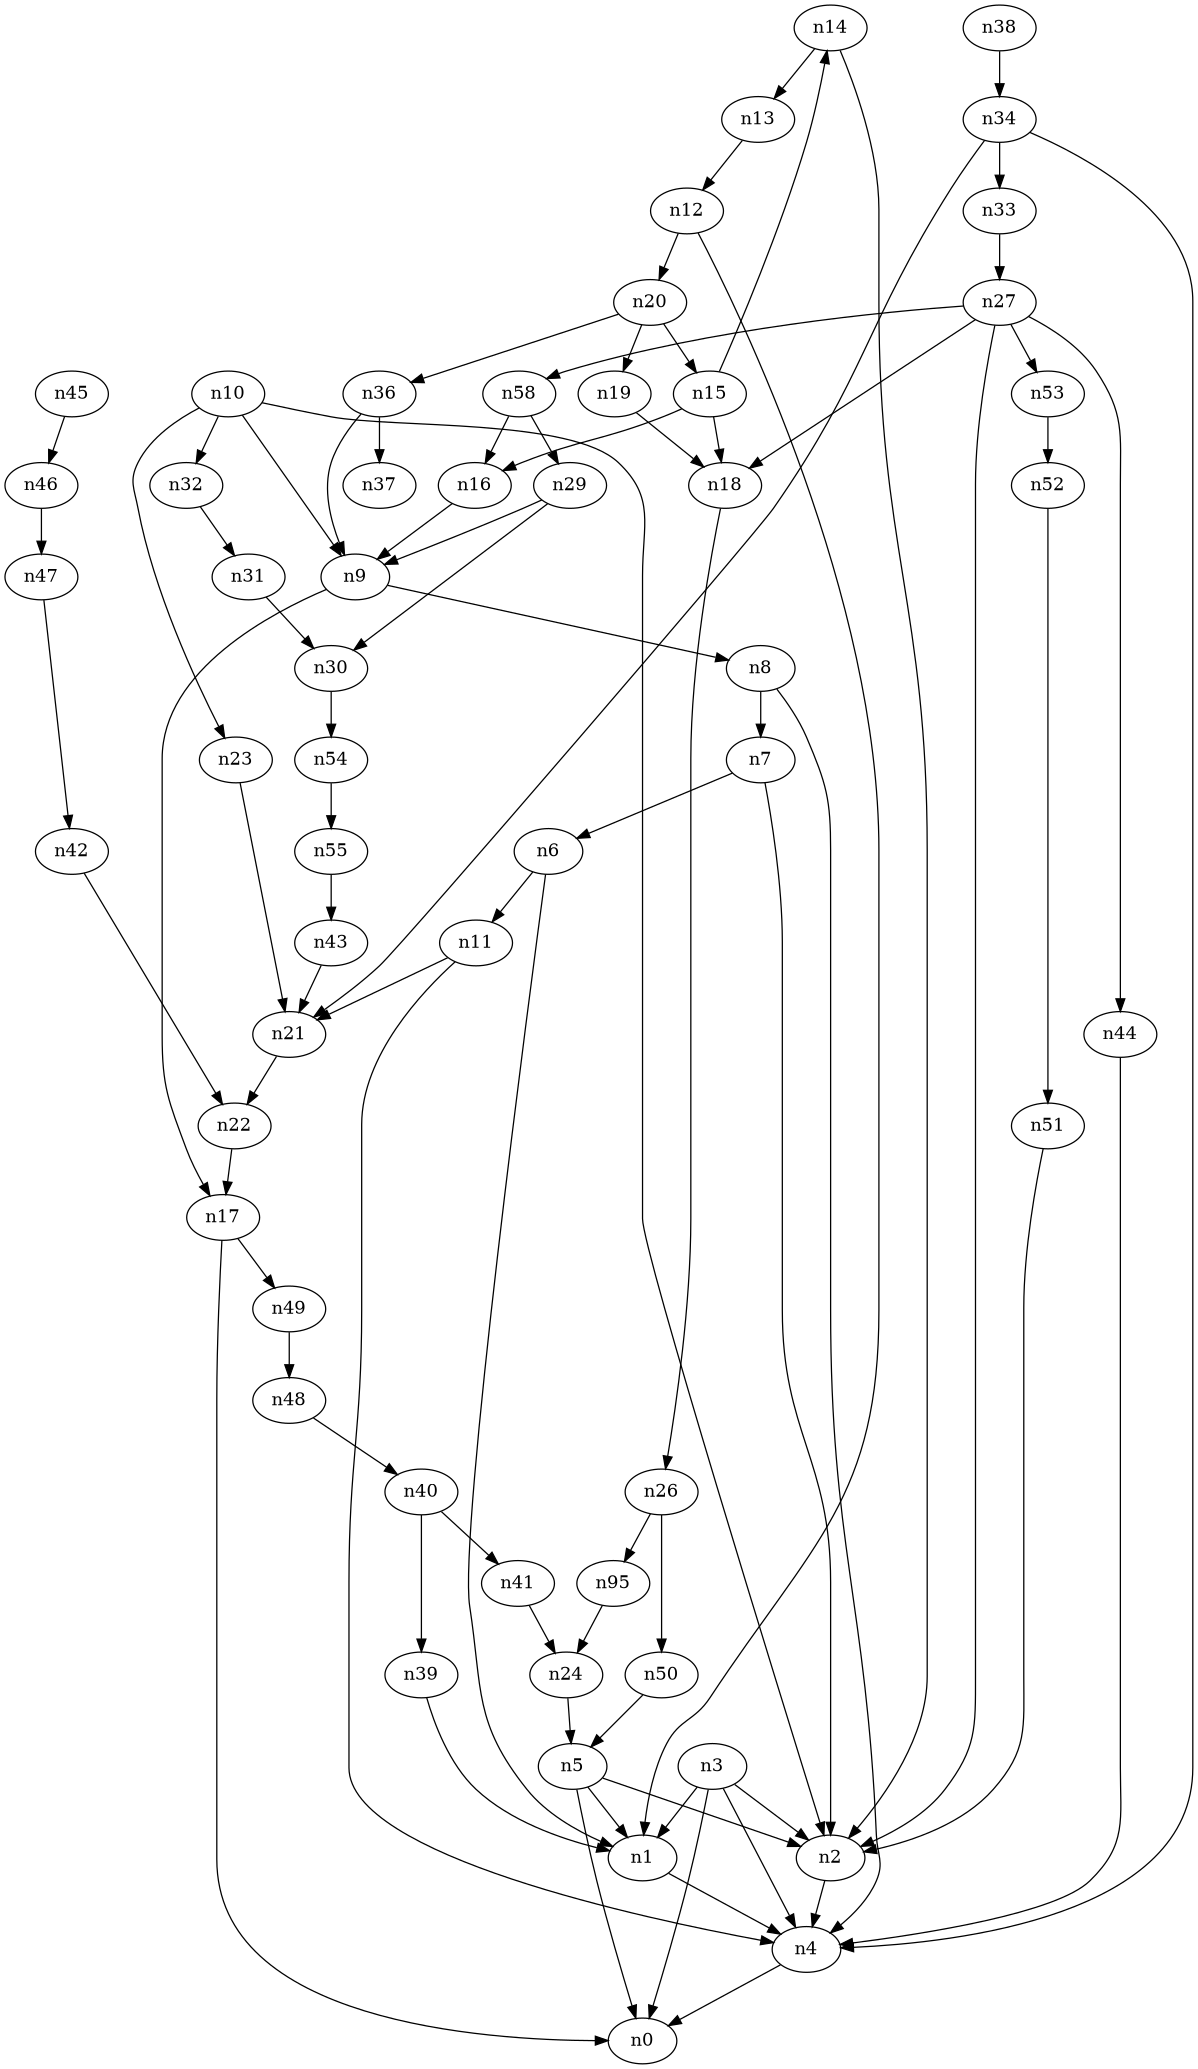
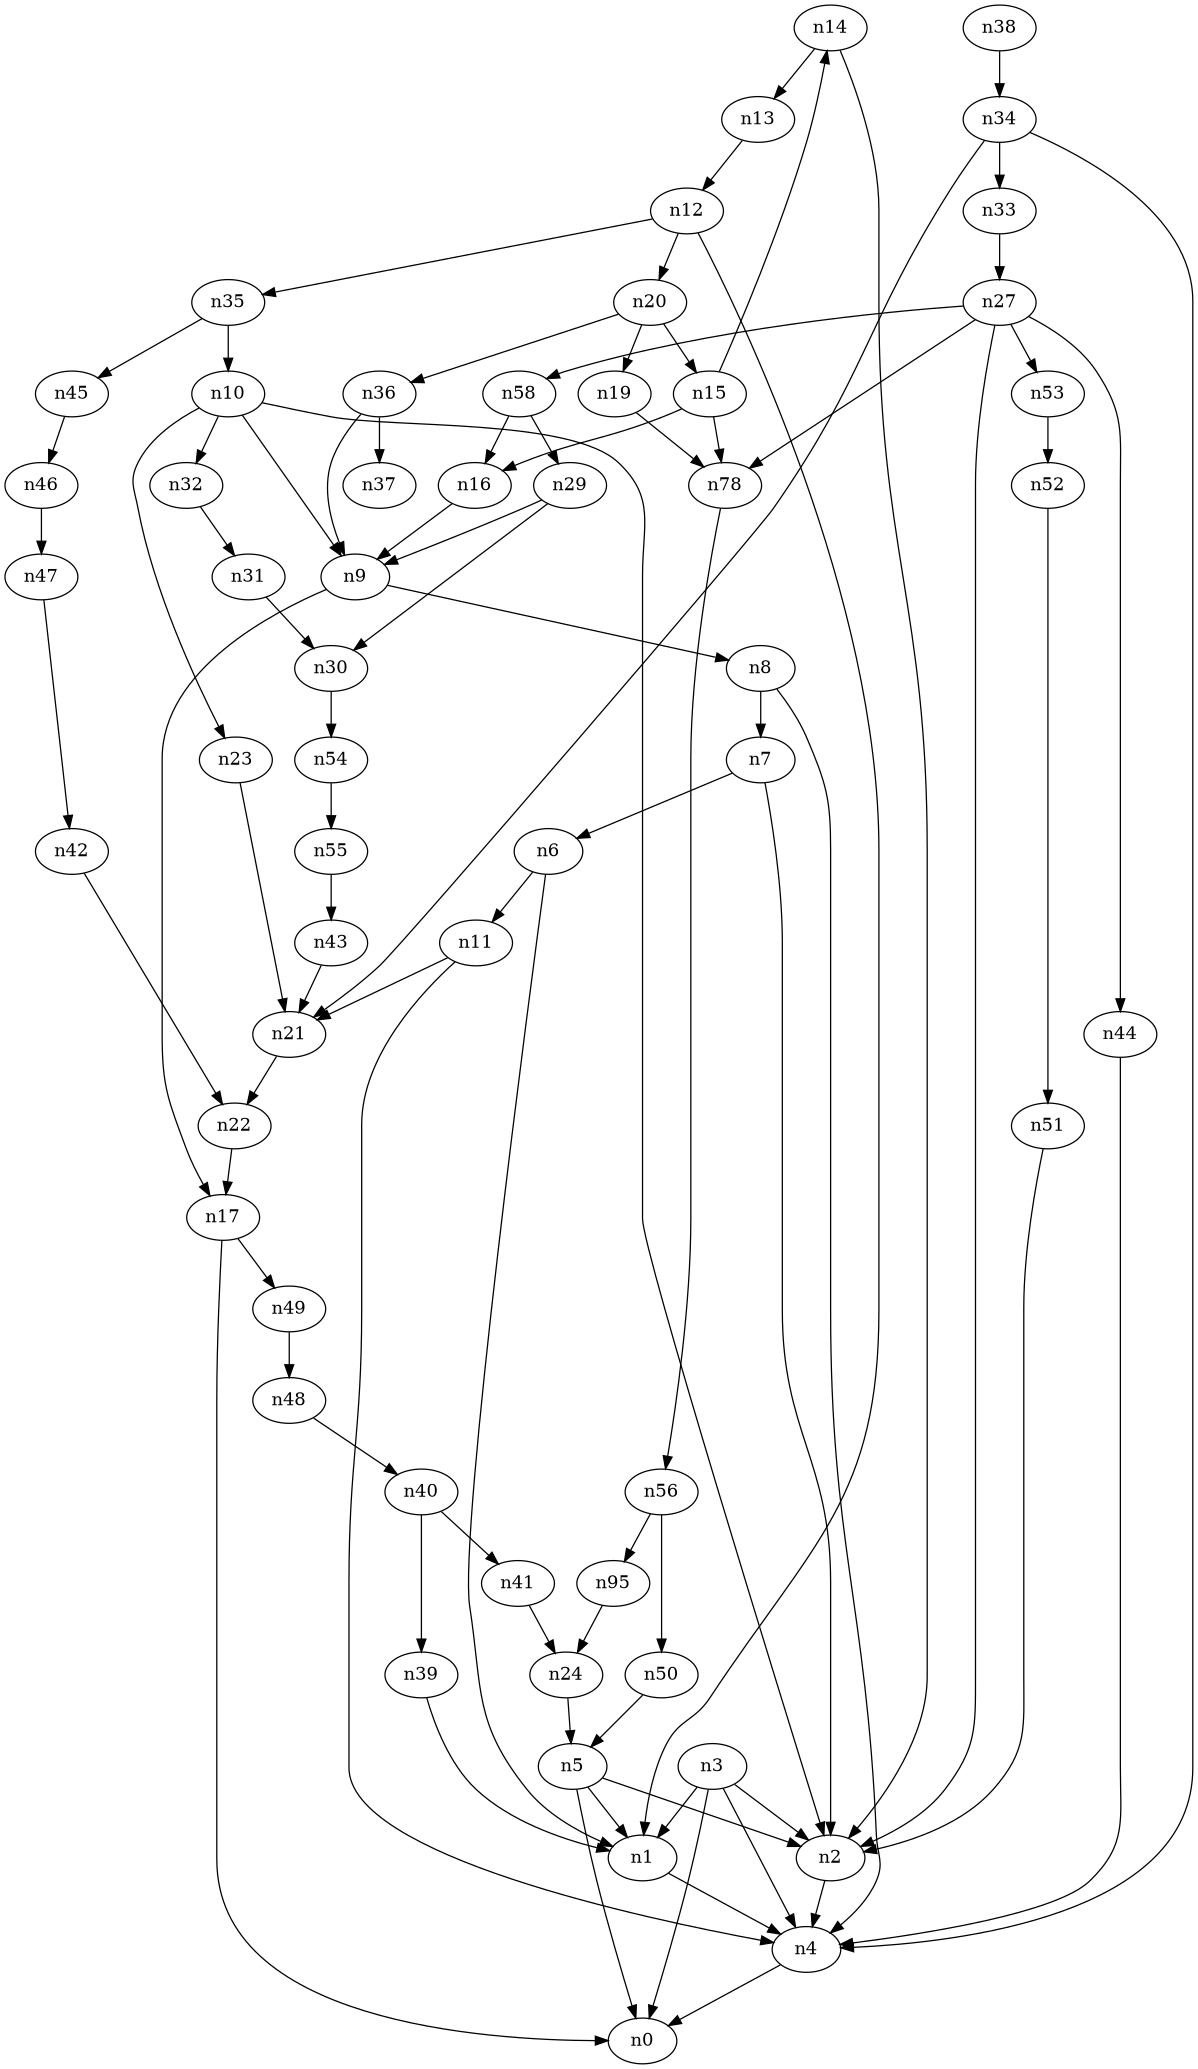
node "n35": added
node "n18": label "n18" -> "n78"
node "n26": label "n26" -> "n56"
